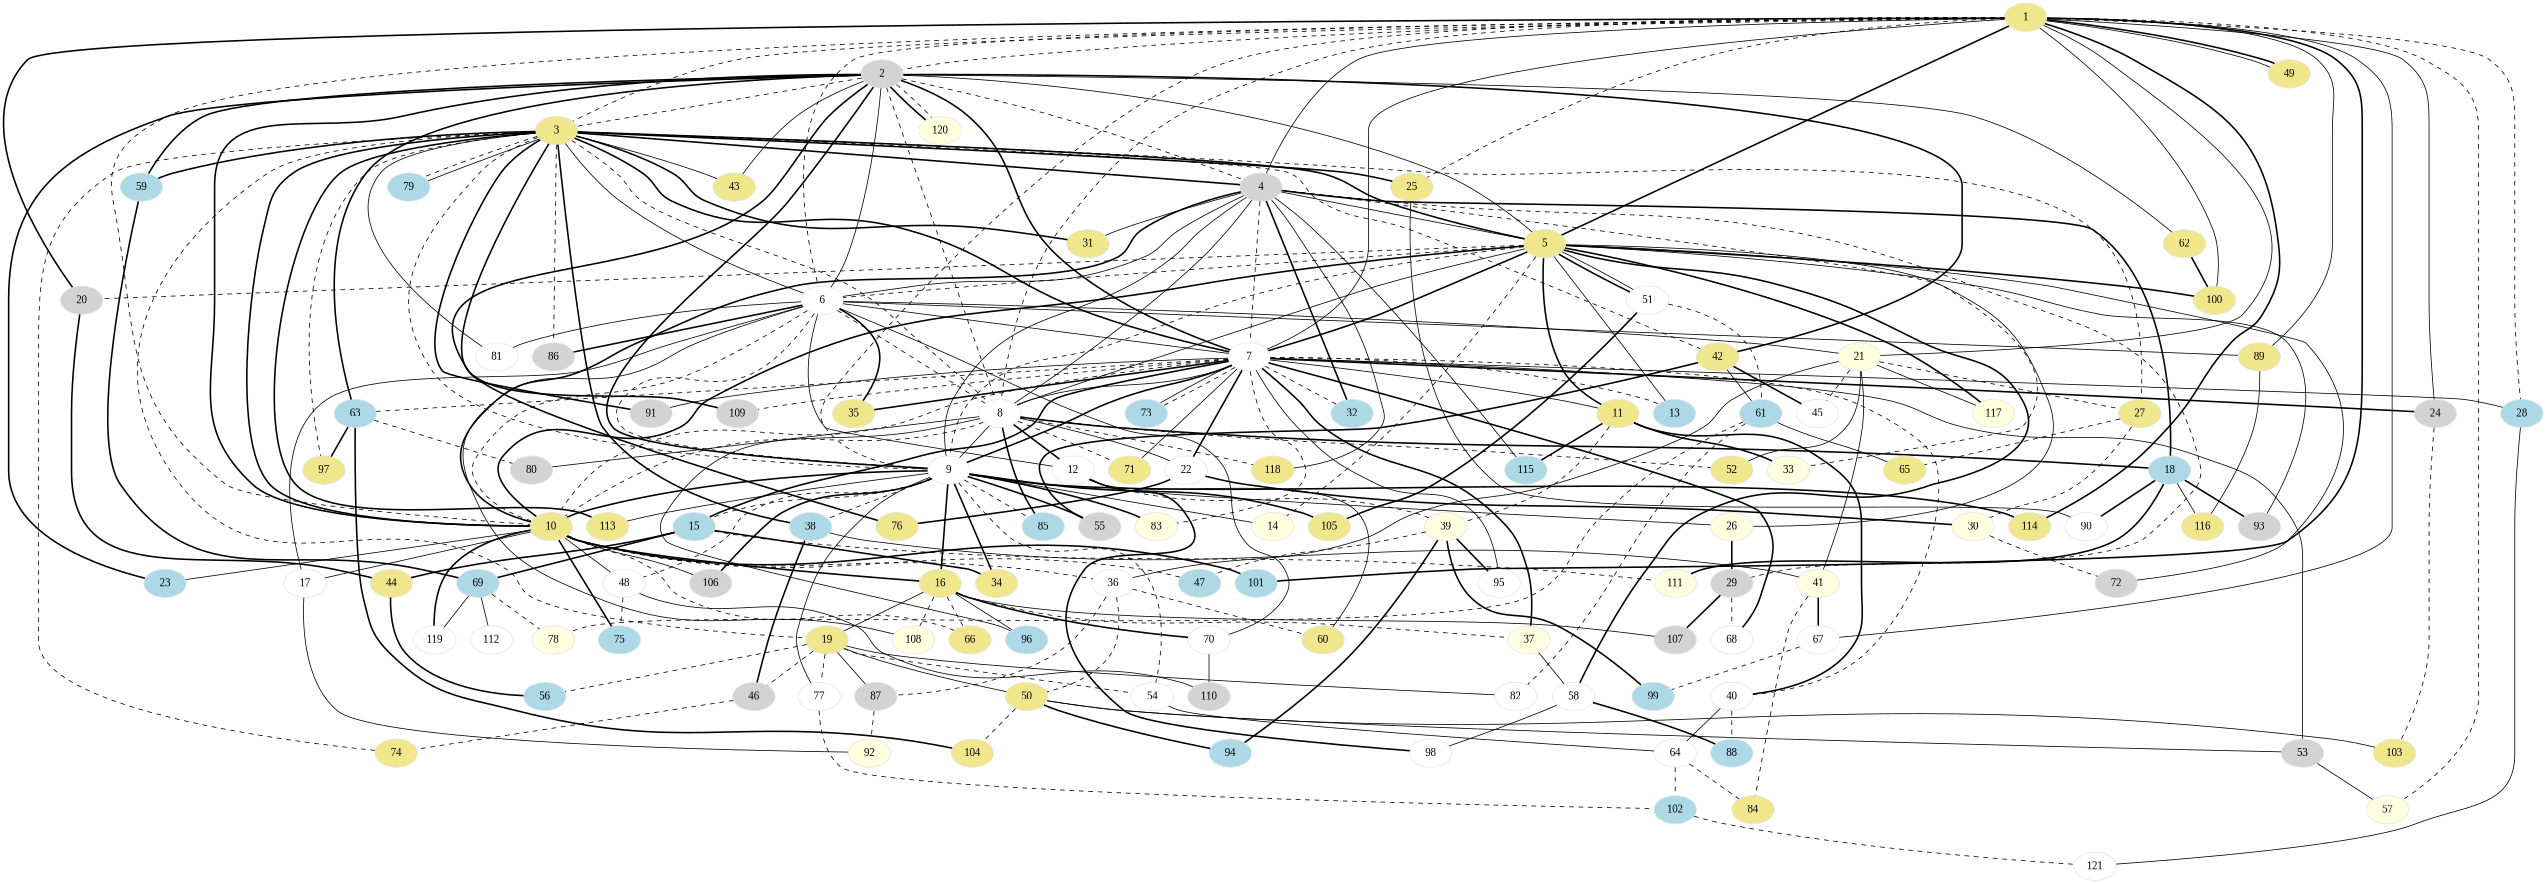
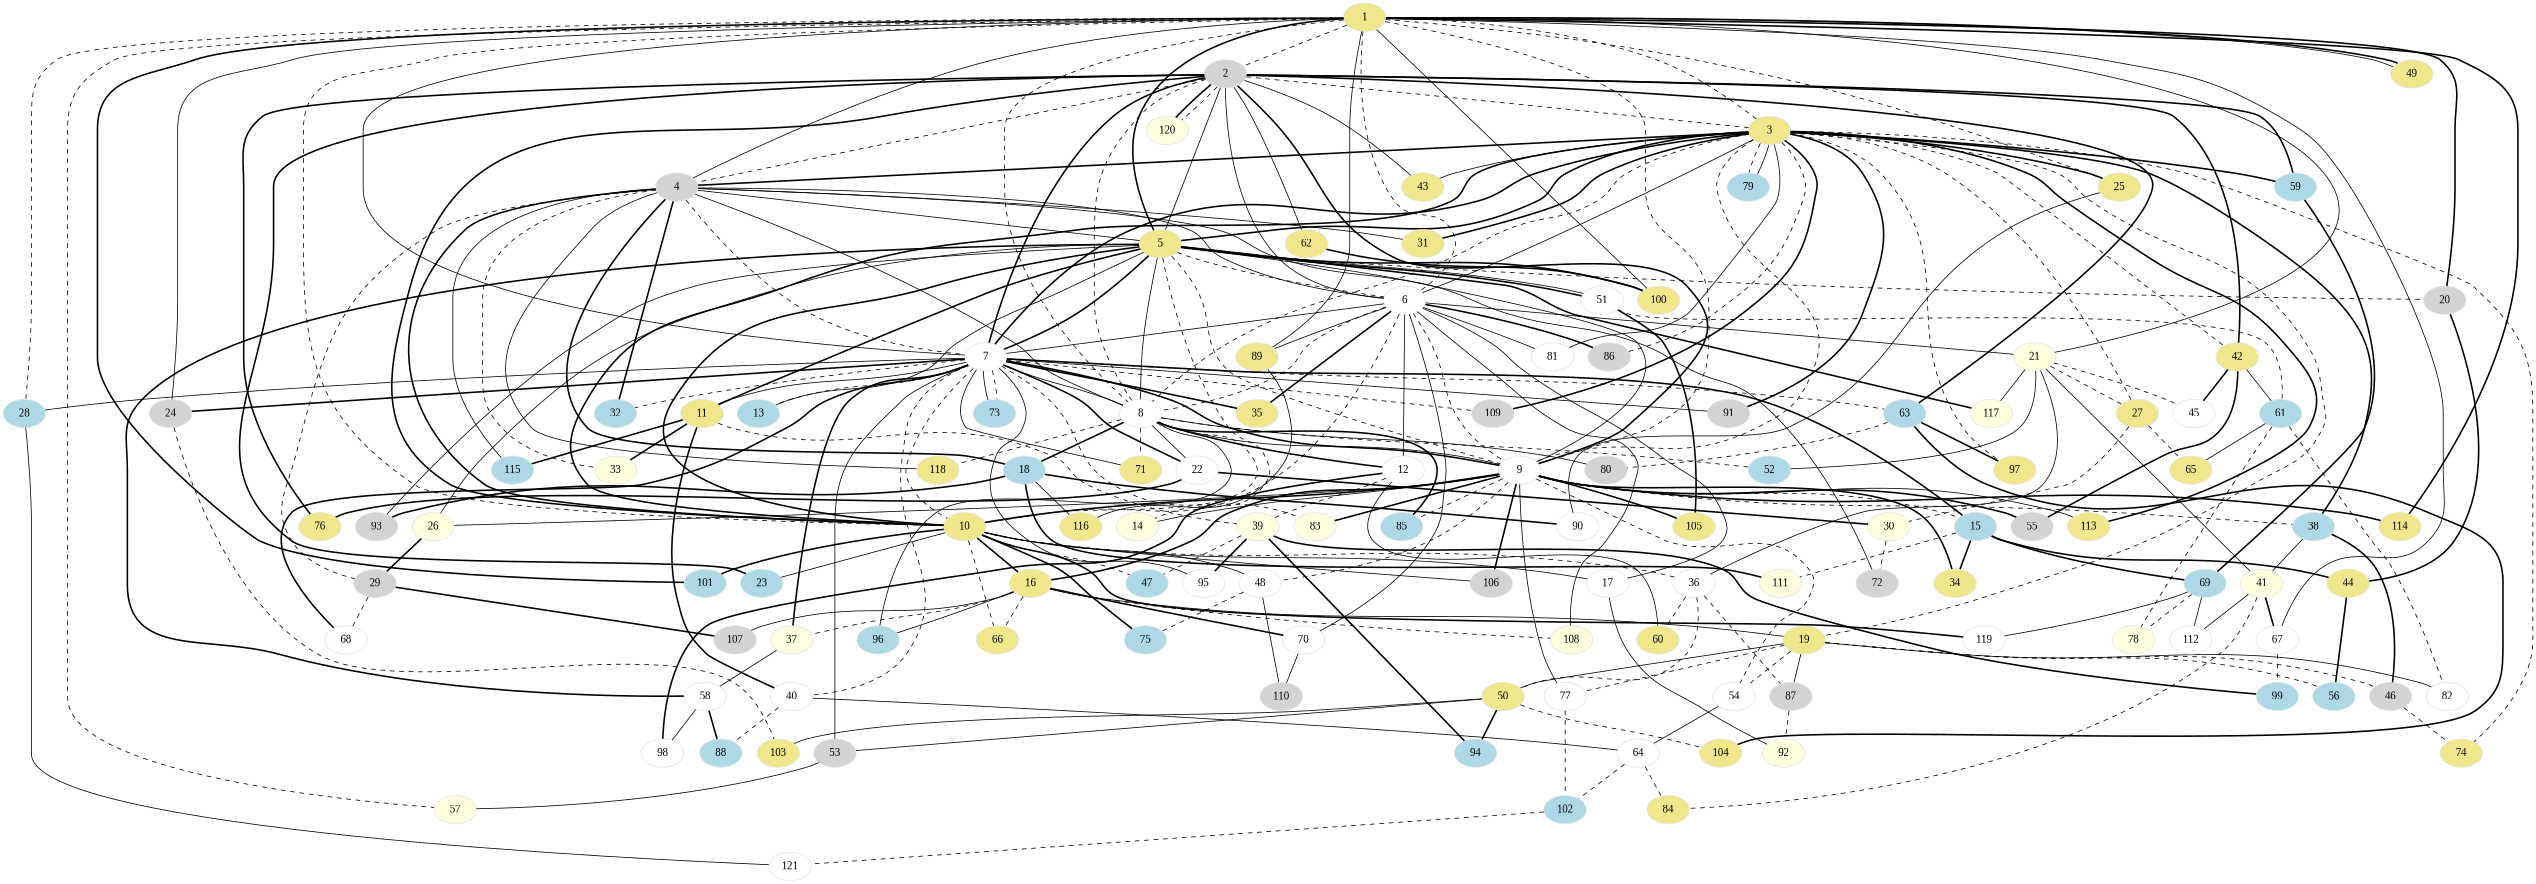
node "52": fillcolor khaki -> lightblue
edge "41" -- "112": added
